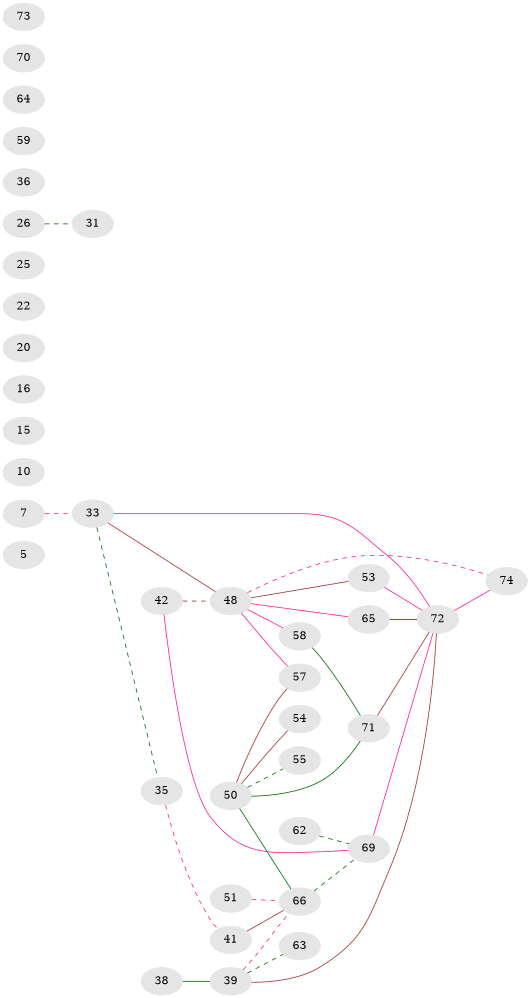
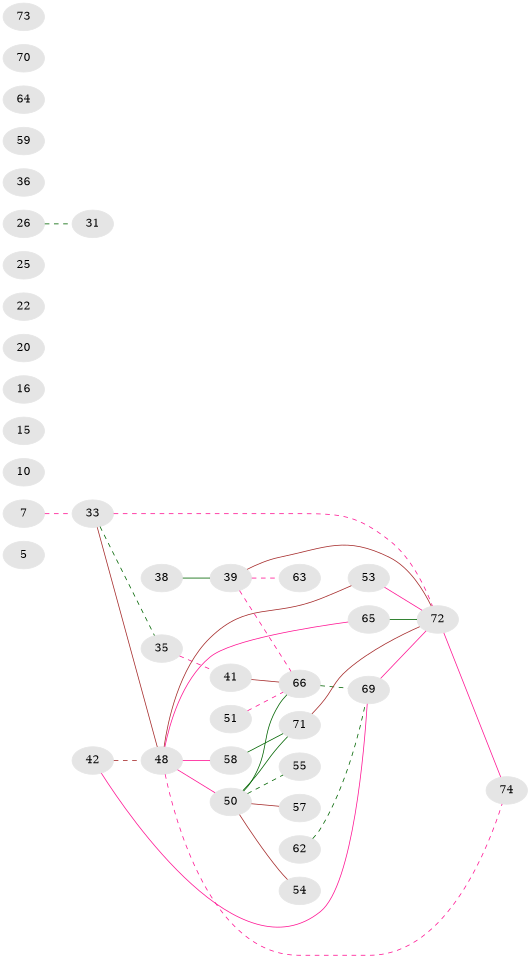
edge "33" -- "72": style solid -> dashed
edge "48" -- "57": now "48" -- "50"
edge "63" -- "39": color darkgreen -> deeppink
